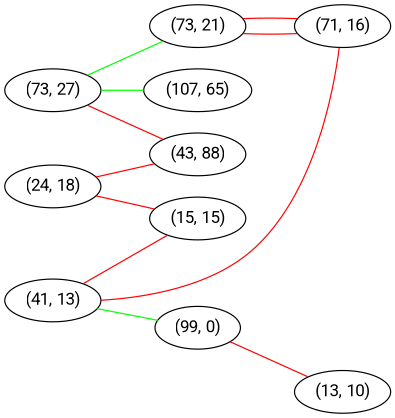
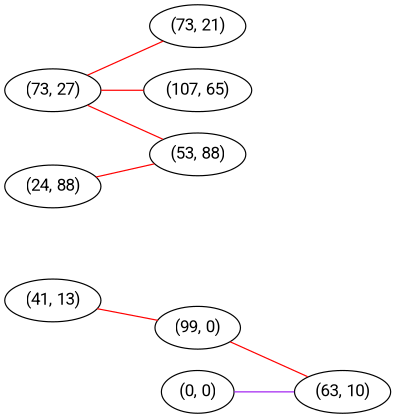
node "(71, 16)": removed
edge "(73, 21)" -- "(73, 27)": color green -> red
edge "(73, 27)" -- "(107, 65)": color green -> red
node "(43, 88)": label "(43, 88)" -> "(53, 88)"
node "(24, 18)": label "(24, 18)" -> "(24, 88)"
node "(15, 15)": removed
edge "(41, 13)" -- "(99, 0)": color green -> red
node "(0, 0)": added
node "(13, 10)": label "(13, 10)" -> "(63, 10)"
